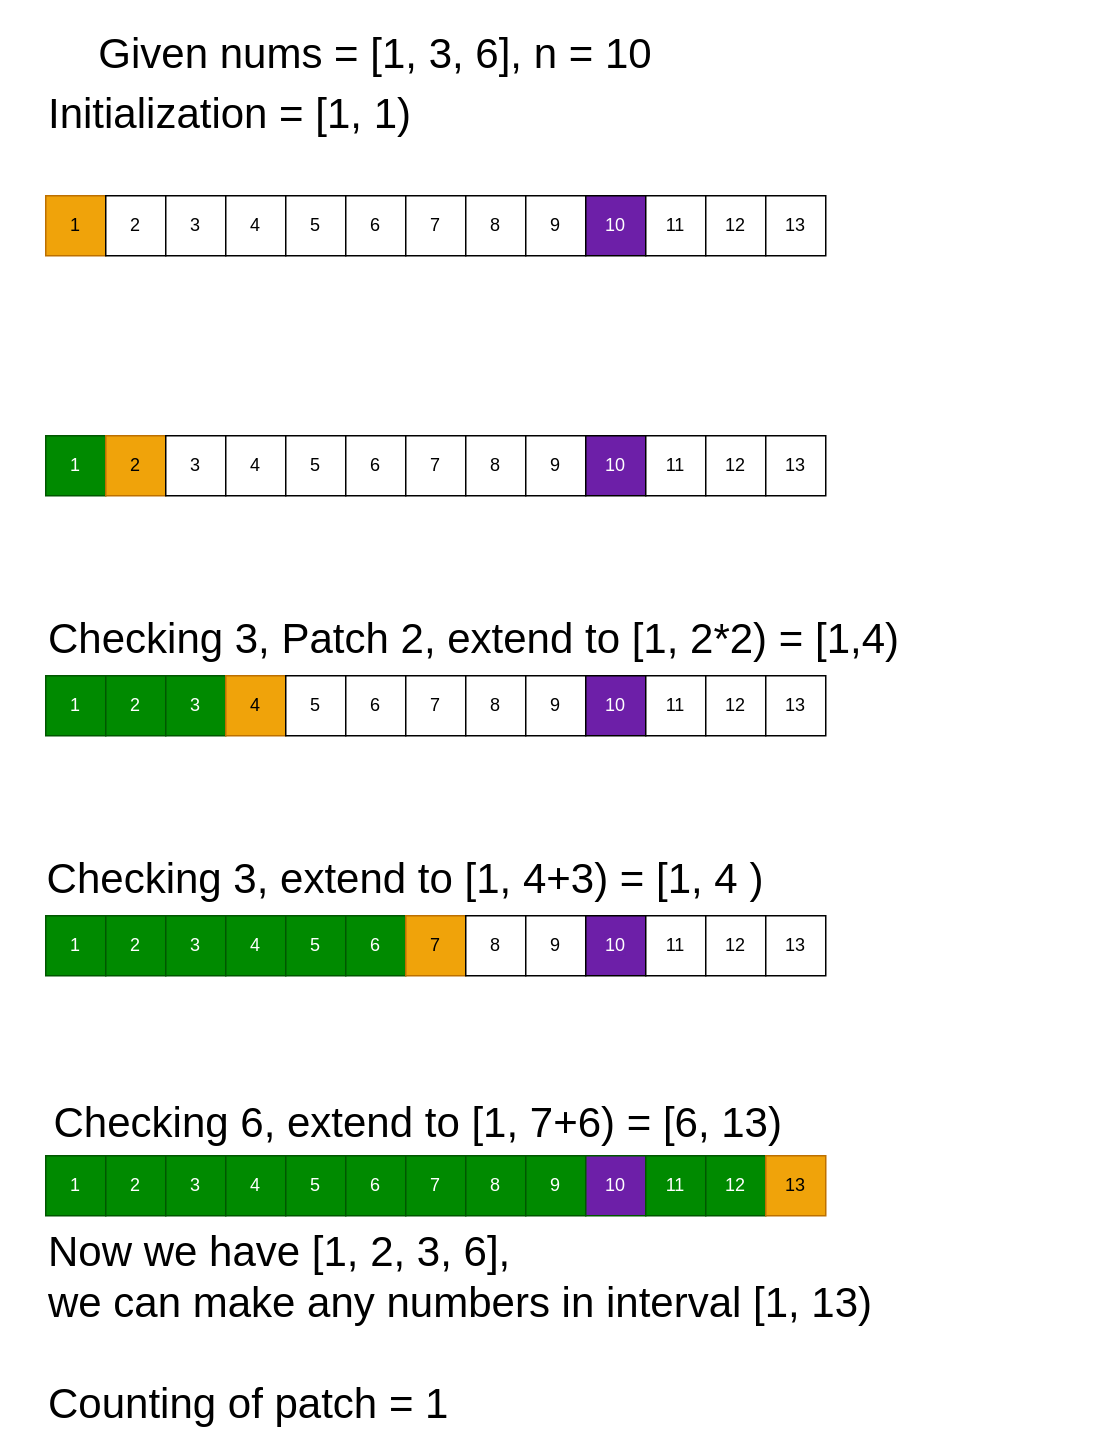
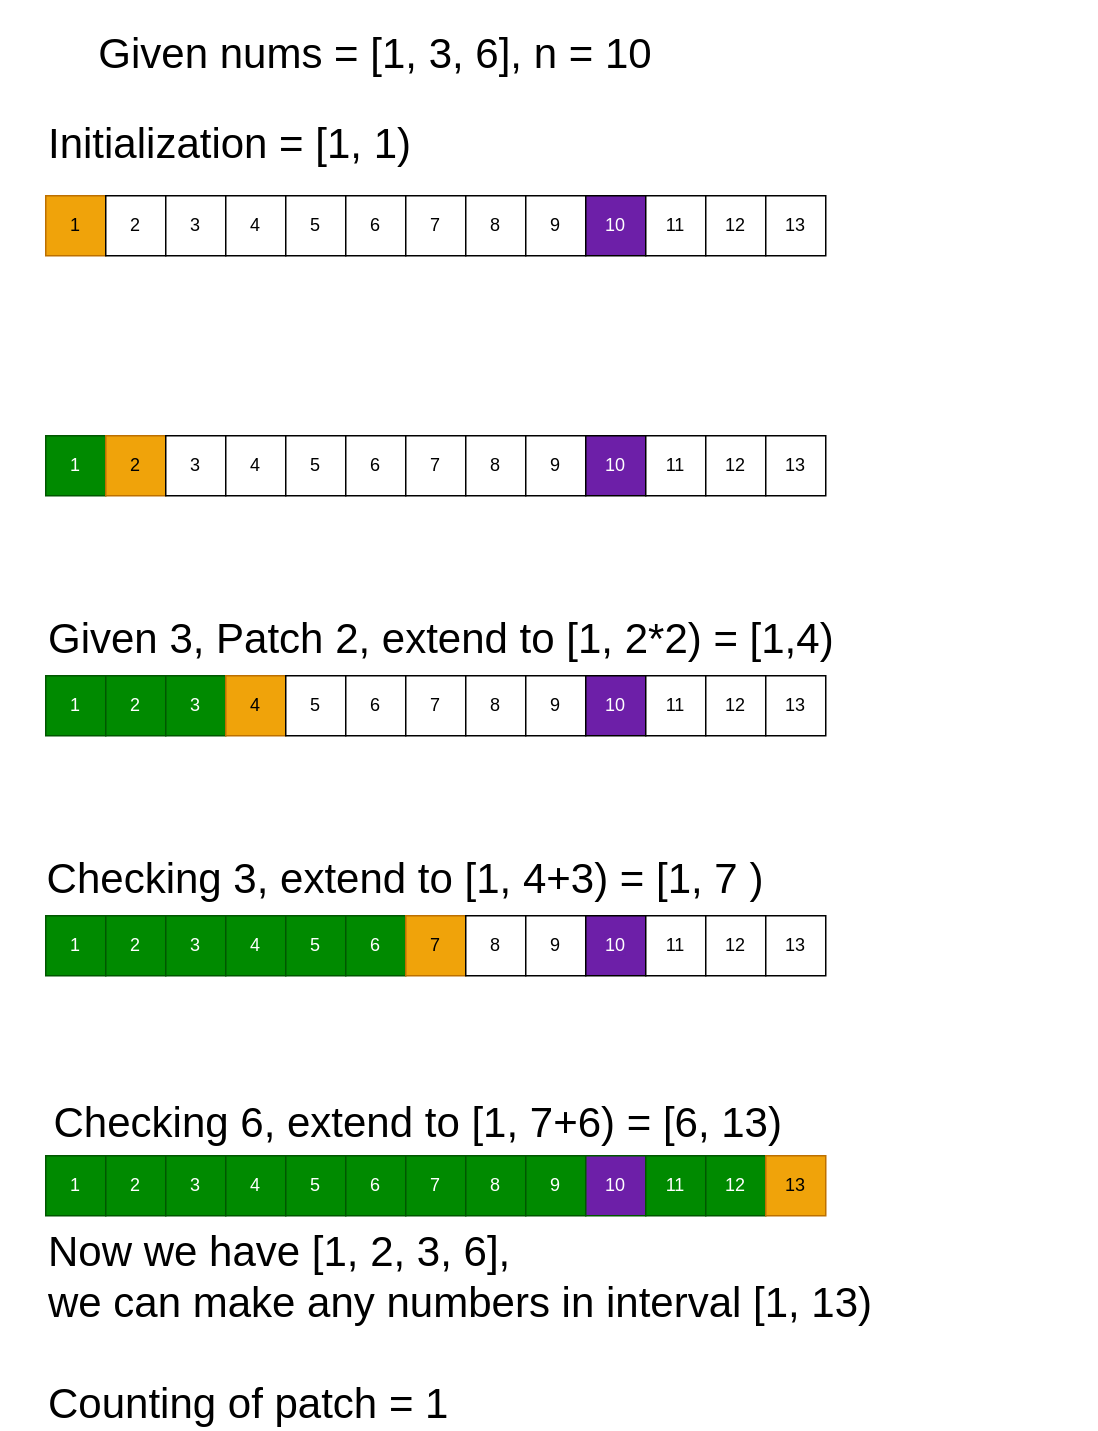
node "Initialization = [1, 1)": moved (271, 113) -> (271, 143)
node "Checking 3, Patch 2, extend to [1, 2*2) = [1,4)": label "Checking 3, Patch 2, extend to [1, 2*2) = [1,4)" -> "Given 3, Patch 2, extend to [1, 2*2) = [1,4)"
node "Checking 3, extend to [1, 4+3) = [1, 4 )": label "Checking 3, extend to [1, 4+3) = [1, 4 )" -> "Checking 3, extend to [1, 4+3) = [1, 7 )"
